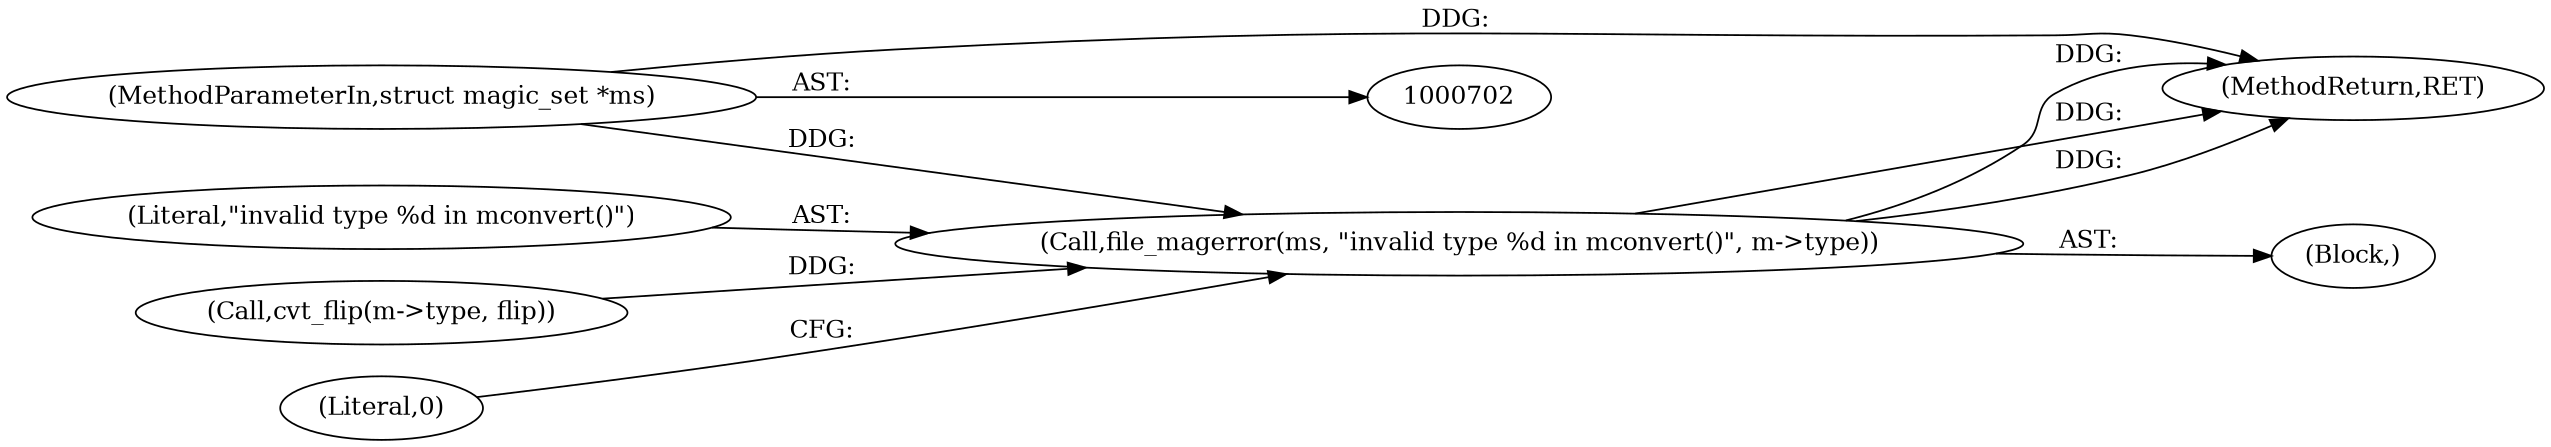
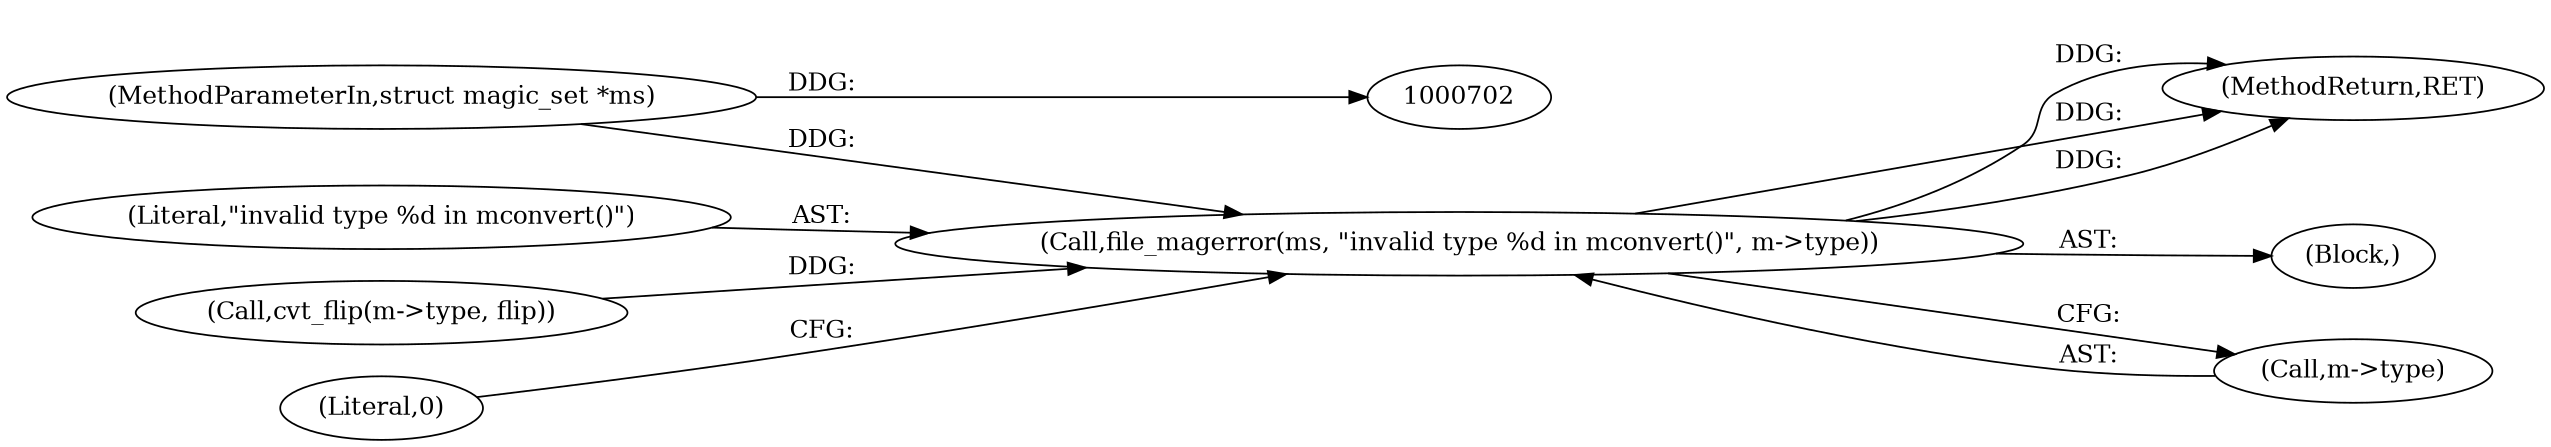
edge "(MethodParameterIn,struct magic_set *ms)" -> "(MethodReturn,RET)": removed, label "DDG:"
edge "(MethodParameterIn,struct magic_set *ms)" -> "1000702": label "AST: " -> "DDG: "
node "(Call,m->type)": added
